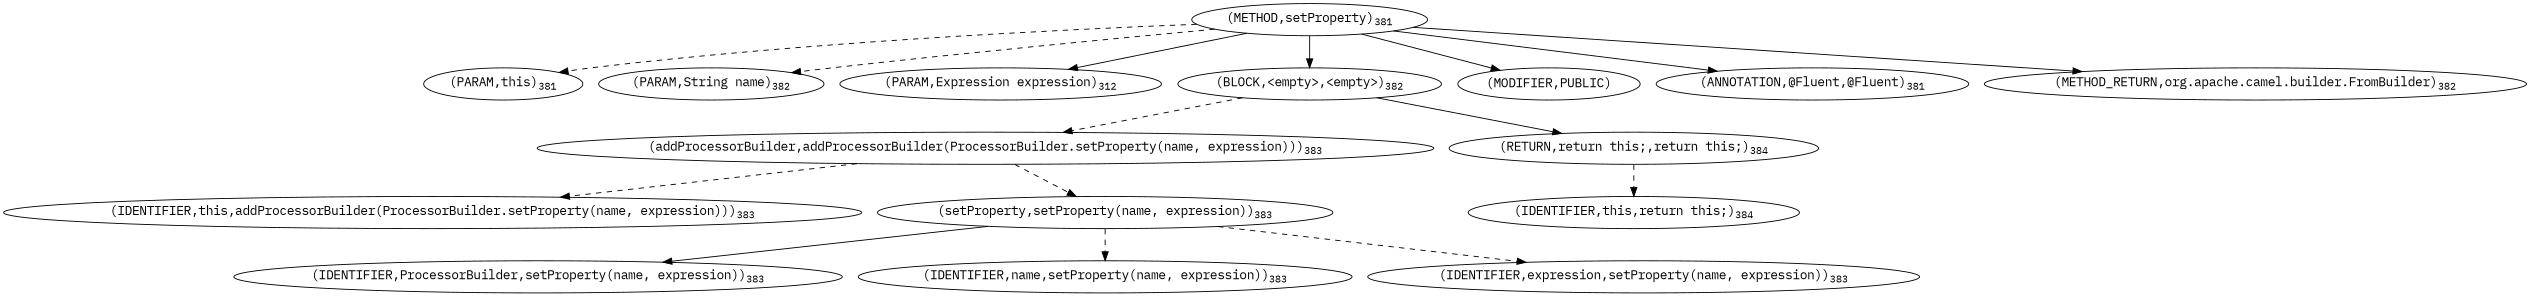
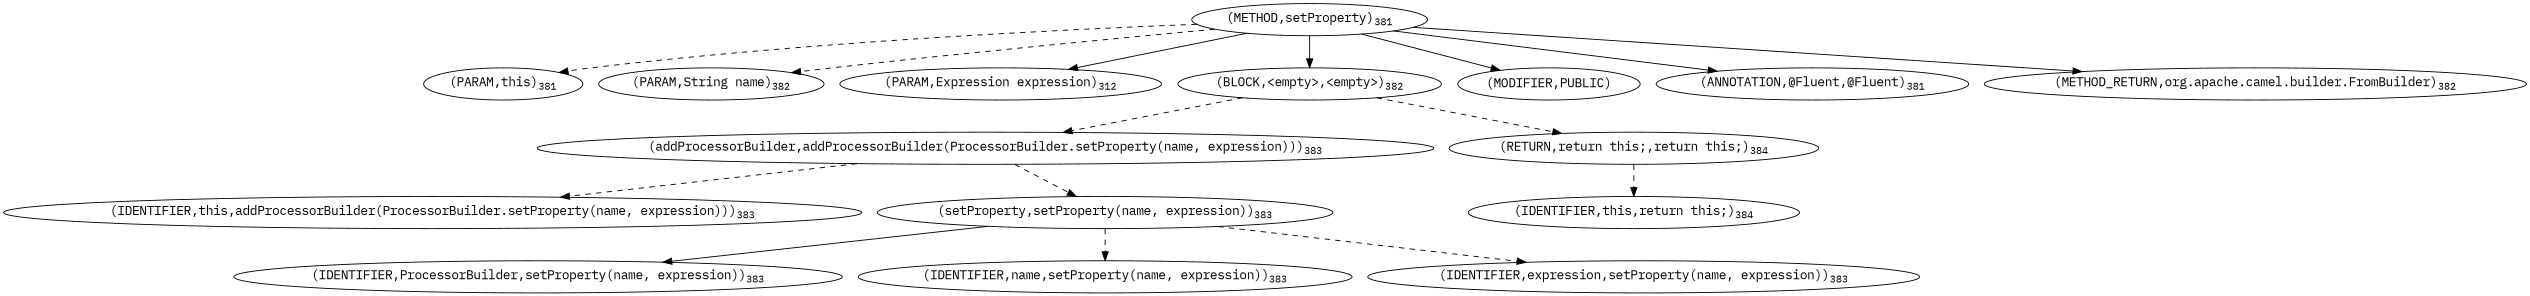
edge "(BLOCK,<empty>,<empty>)" -> "(RETURN,return this;,return this;)": style solid -> dashed
